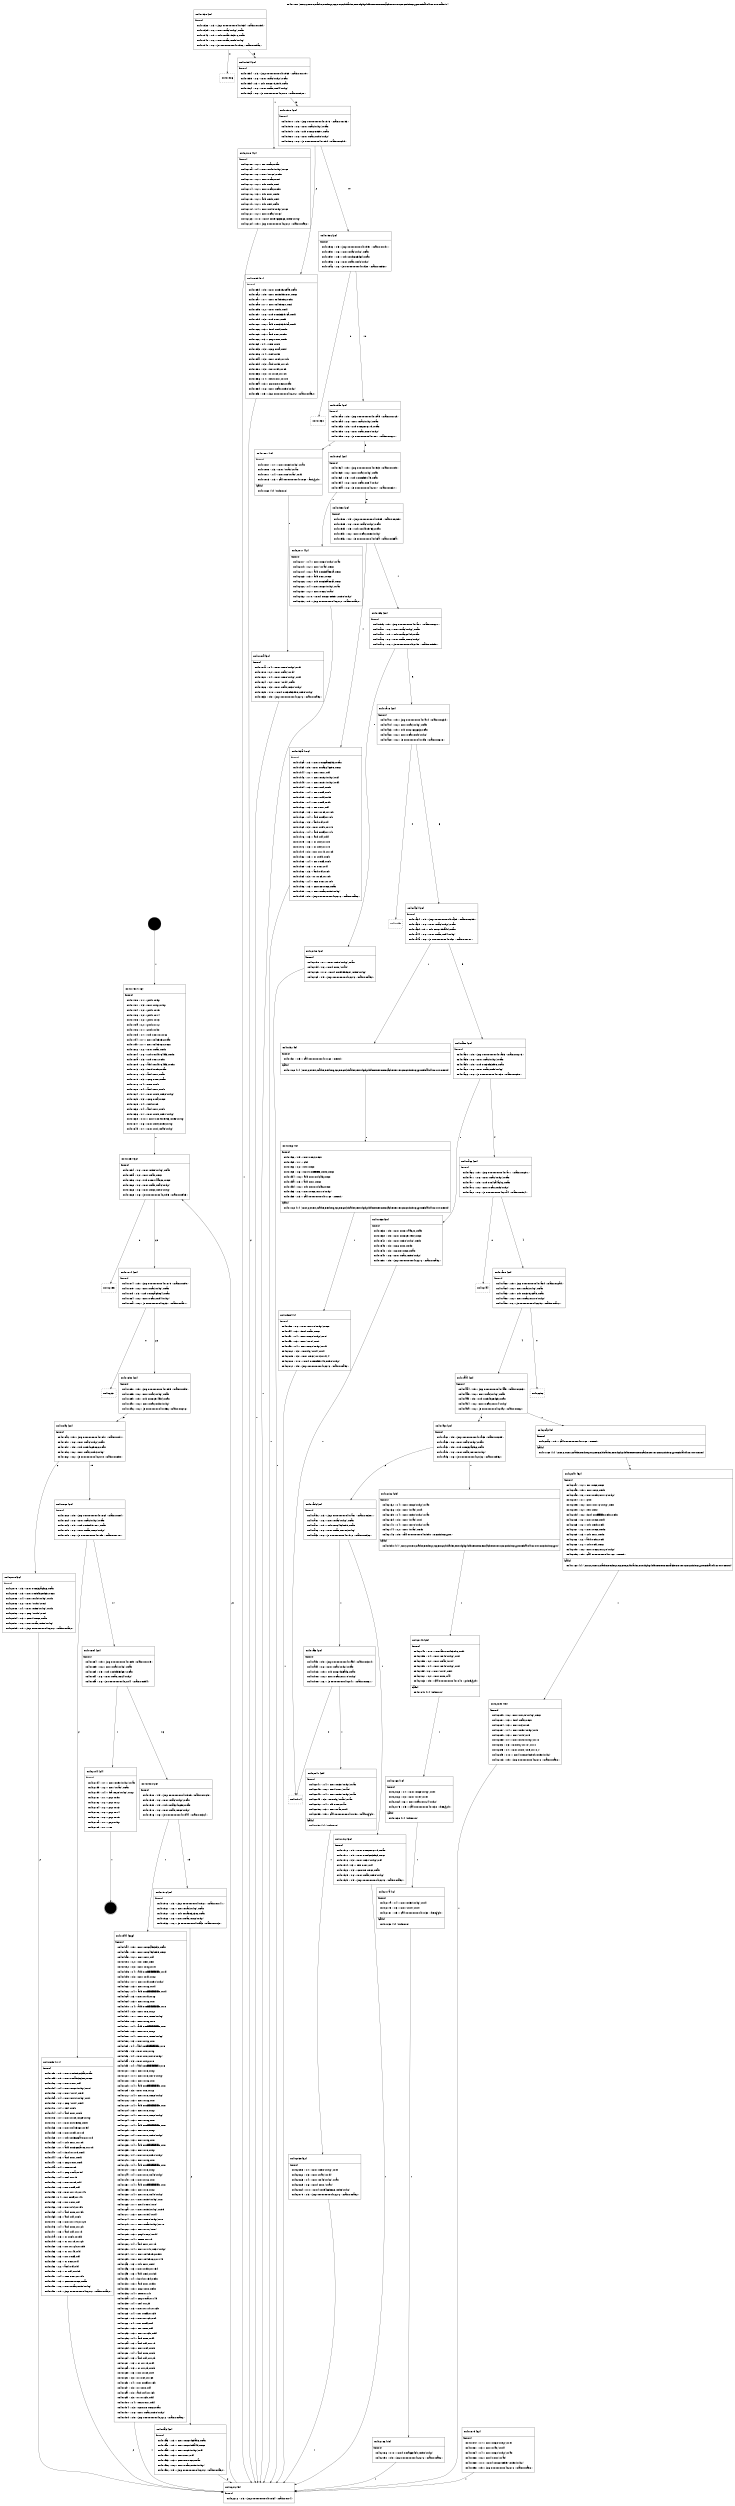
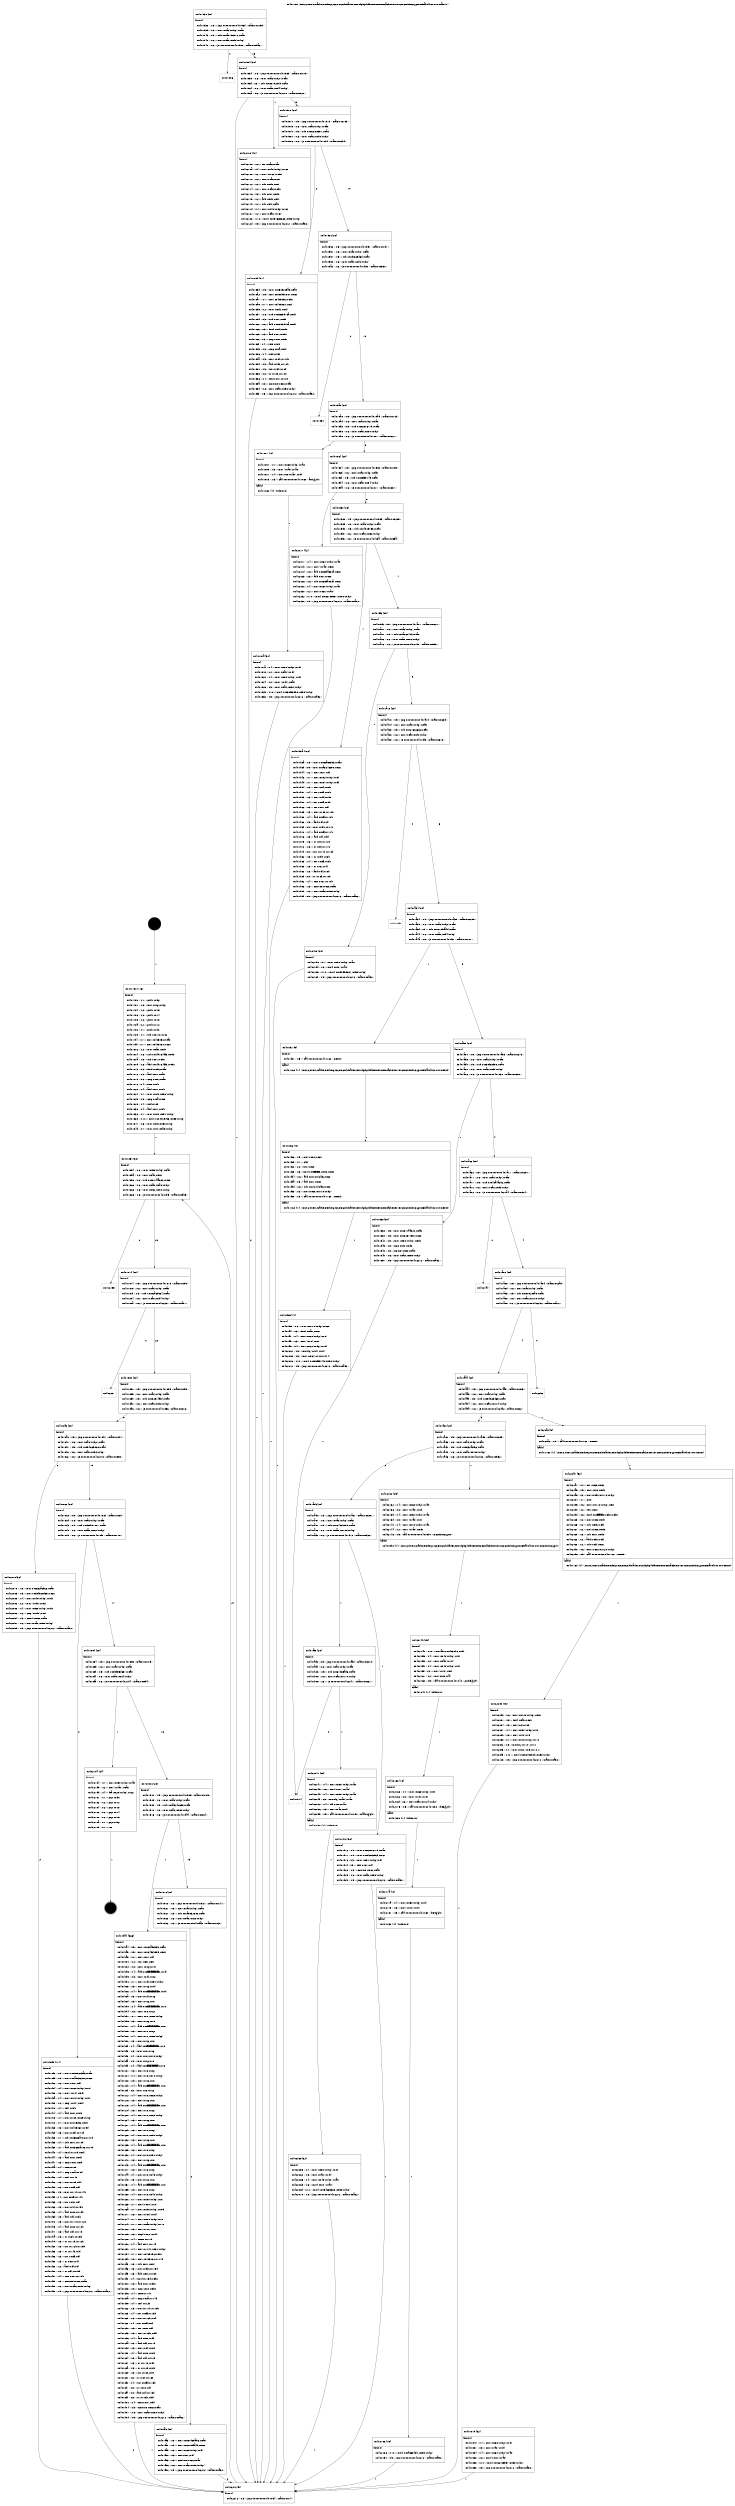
edge "0x402108 [42]" -> "0x402272 [5]": now "0x401954 [28]" -> "0x402272 [5]"
